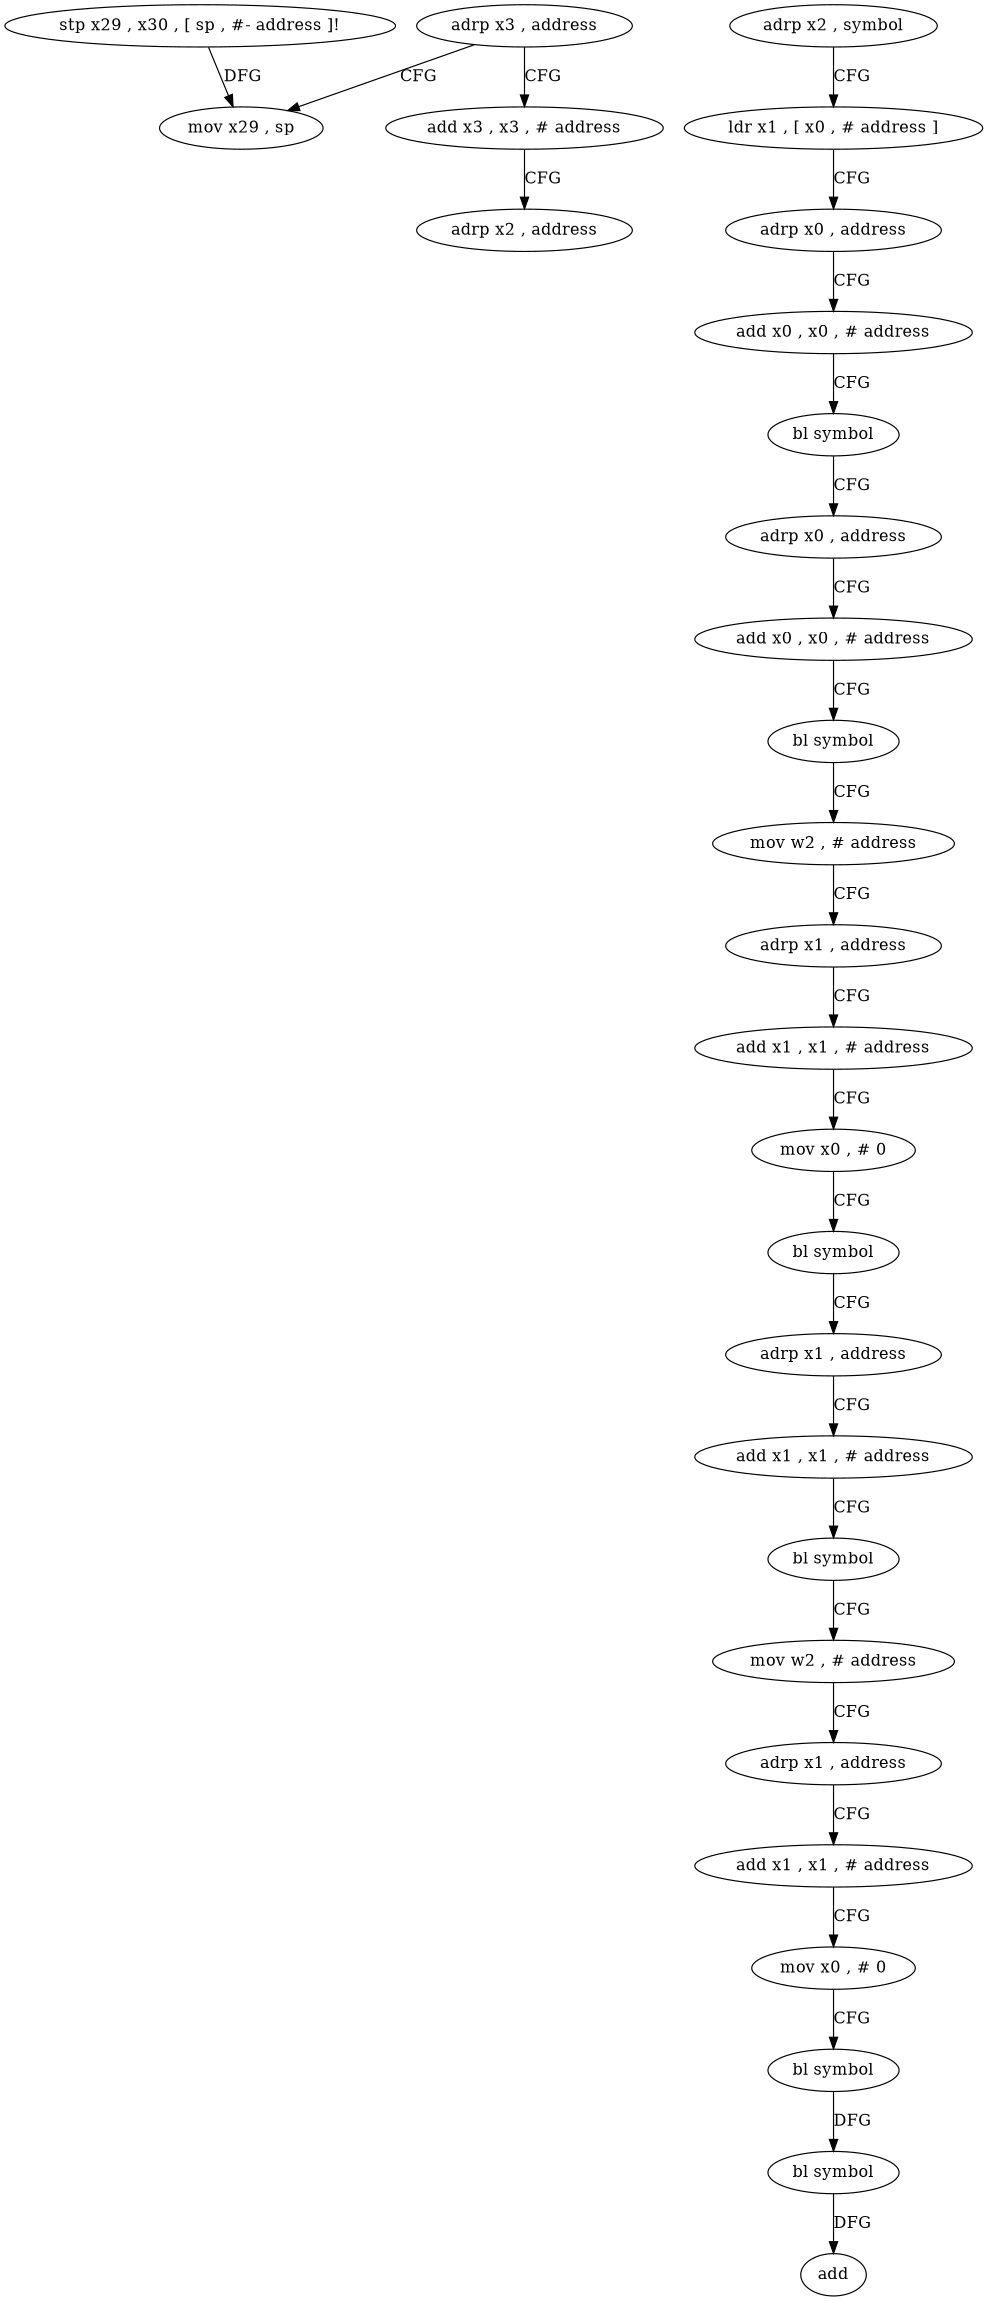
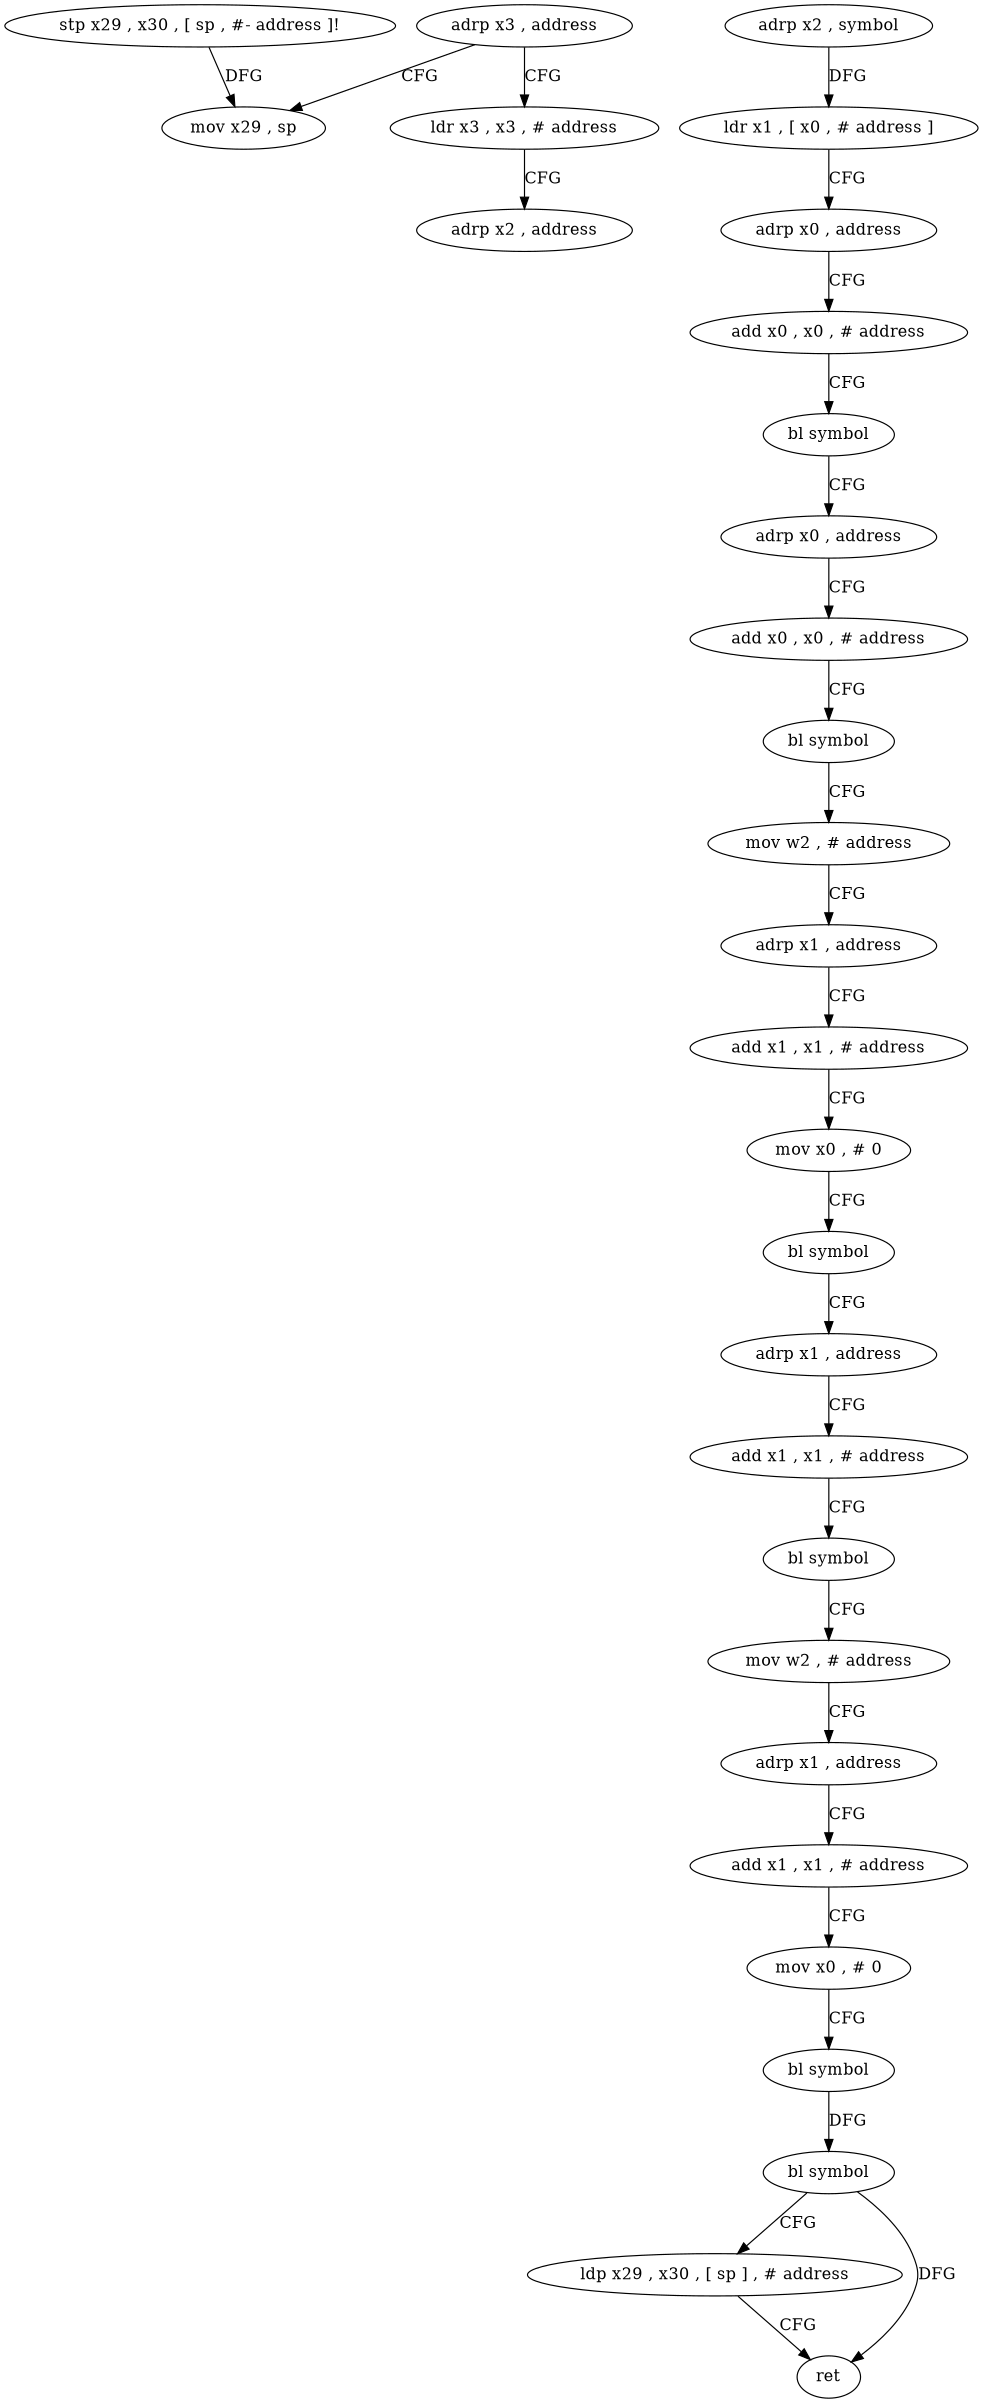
edge "adrp x2 , symbol" -> "ldr x1 , [ x0 , # address ]": label "CFG" -> "DFG"
node "add x3 , x3 , # address": label "add x3 , x3 , # address" -> "ldr x3 , x3 , # address"
node "ldp x29 , x30 , [ sp ] , # address": added
node "add": label "add" -> "ret"
